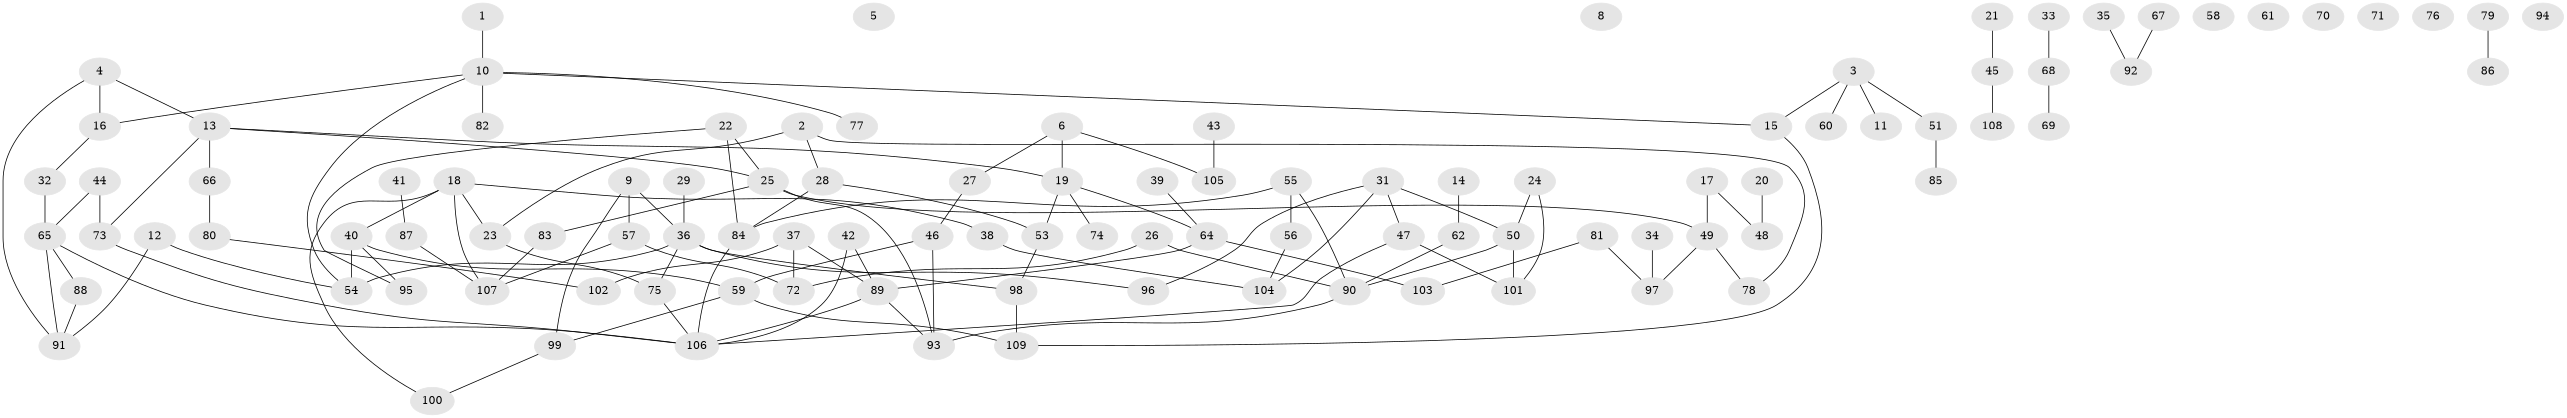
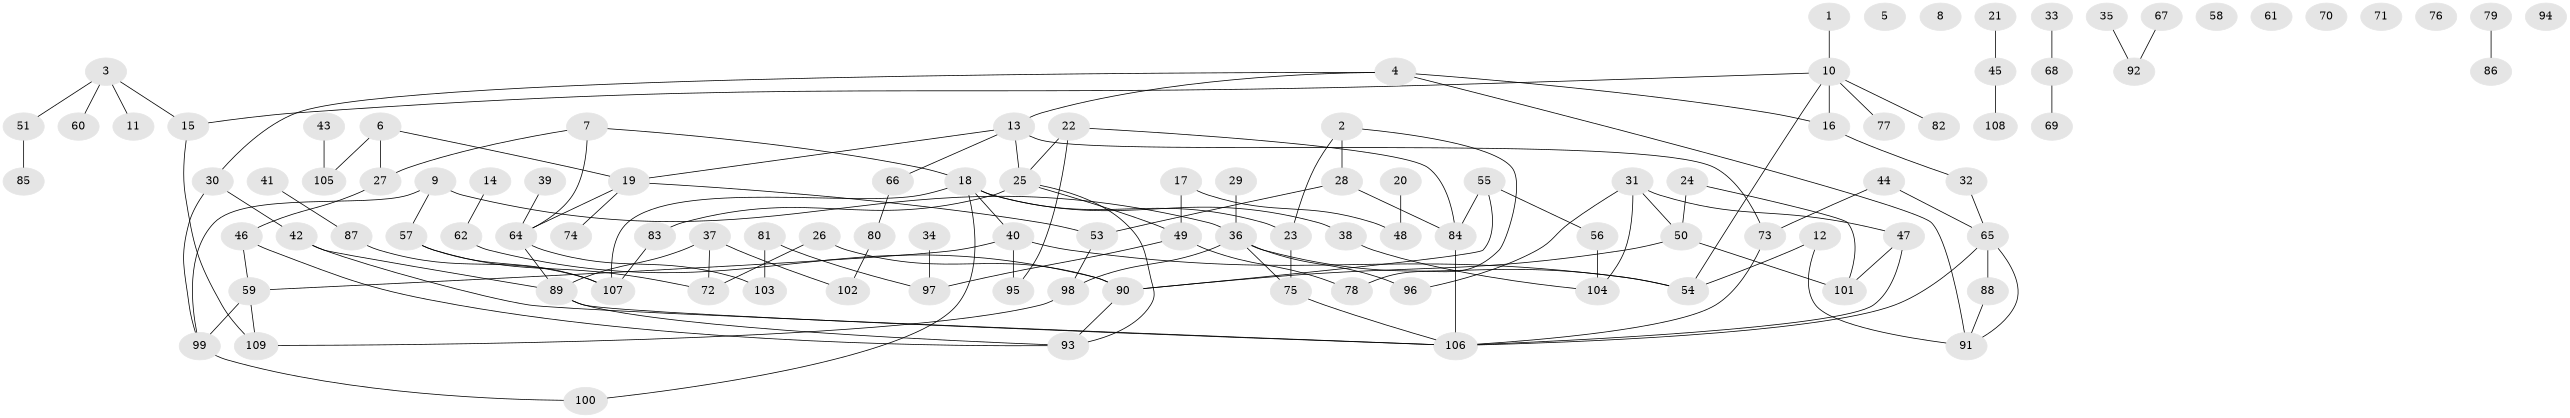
node "7": added
node "30": added
